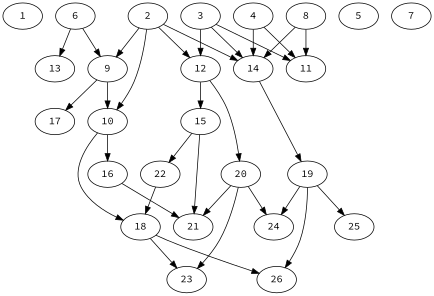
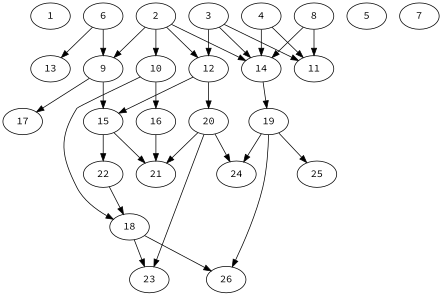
edge "9" -> "10": now "9" -> "15"
